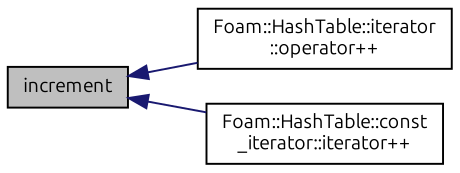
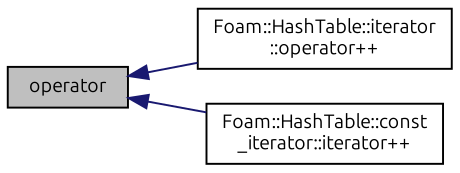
node "increment": label "increment" -> "operator"
